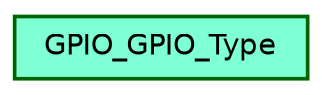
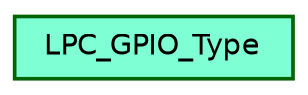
node "GPIO_GPIO_Type": label "GPIO_GPIO_Type" -> "LPC_GPIO_Type"
